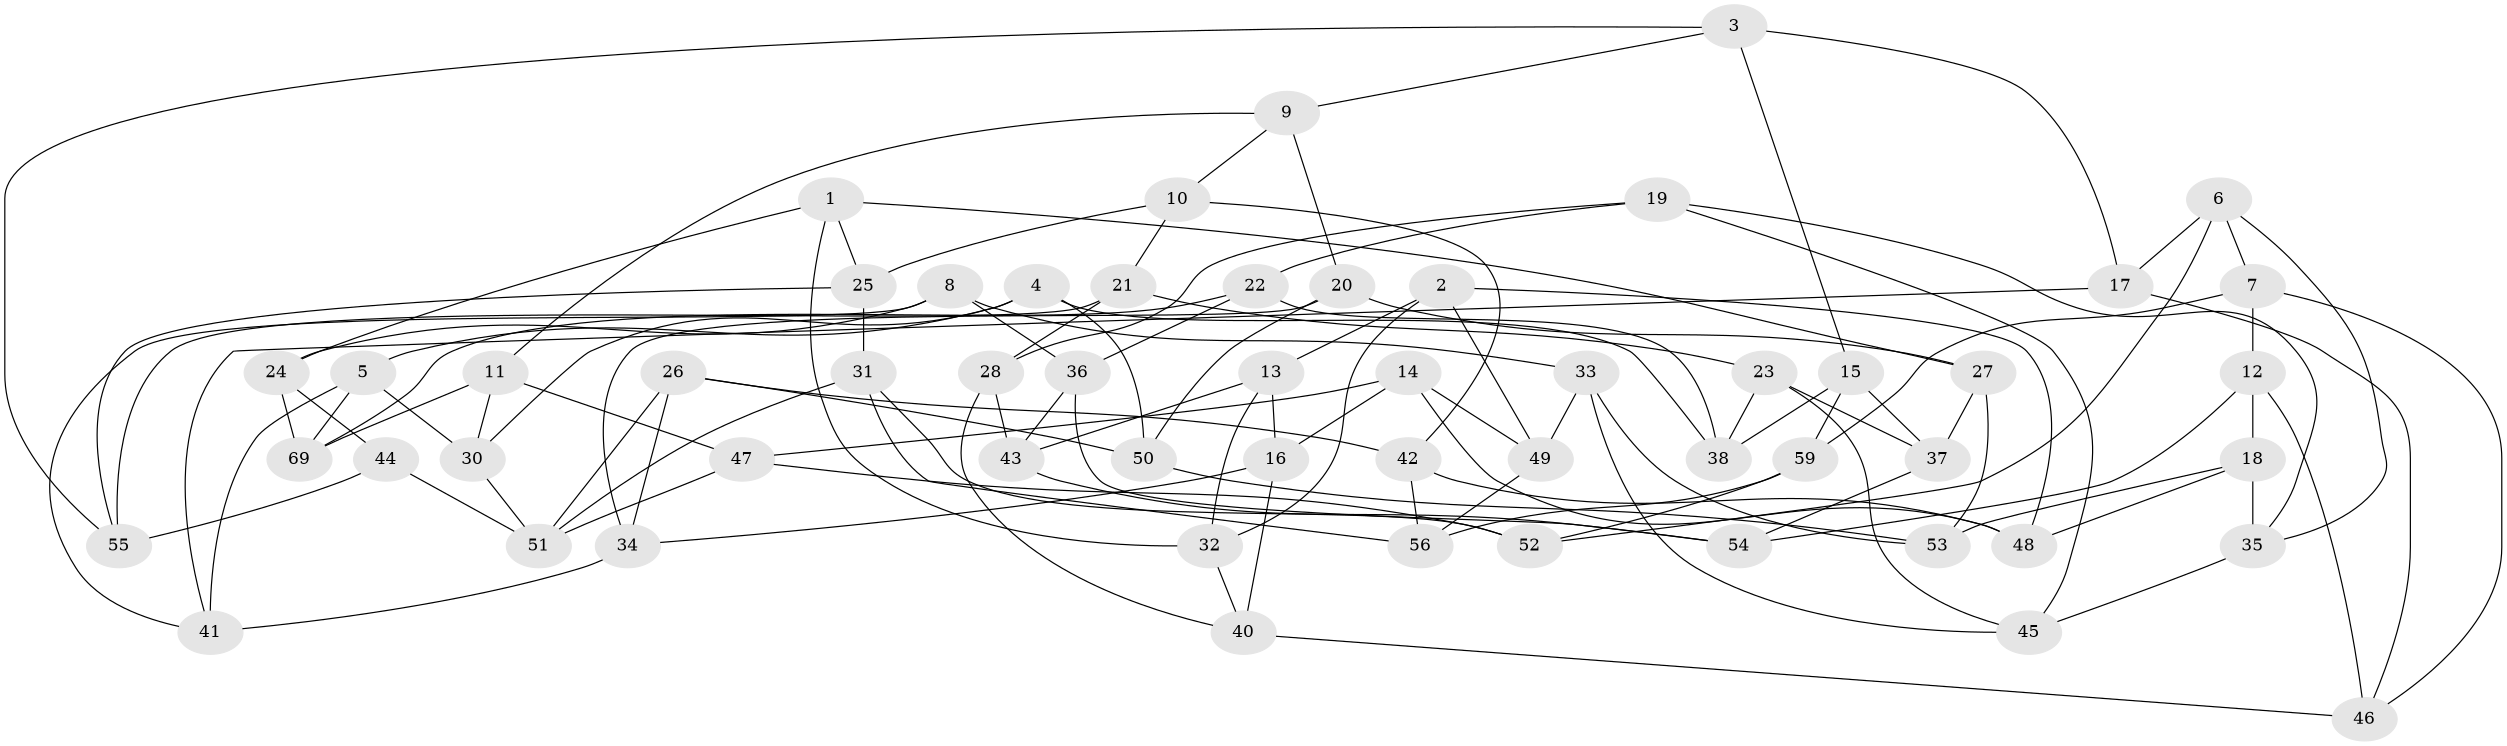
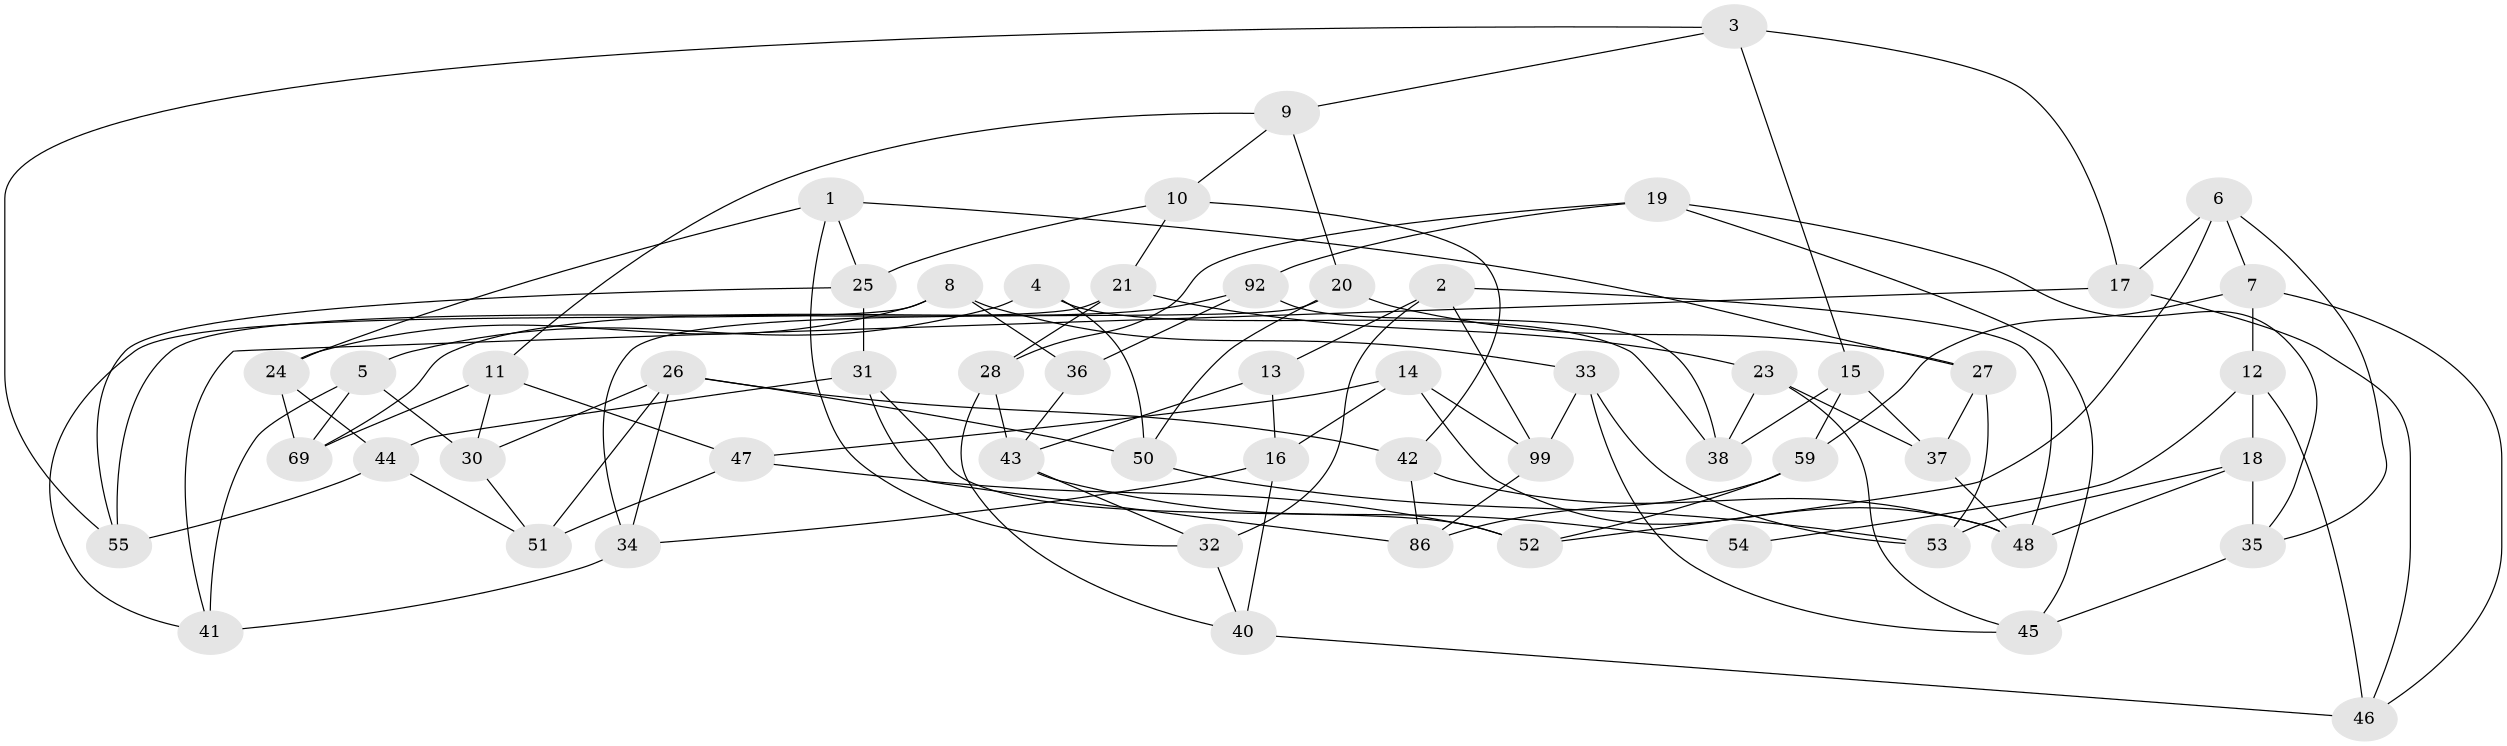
node "22": label "22" -> "92"
edge "4" -- "30": now "26" -- "30"
edge "31" -- "51": now "31" -- "44"
edge "13" -- "32": now "43" -- "32"
node "49": label "49" -> "99"
edge "37" -- "54": now "37" -- "48"
edge "36" -- "54": removed
node "56": label "56" -> "86"
